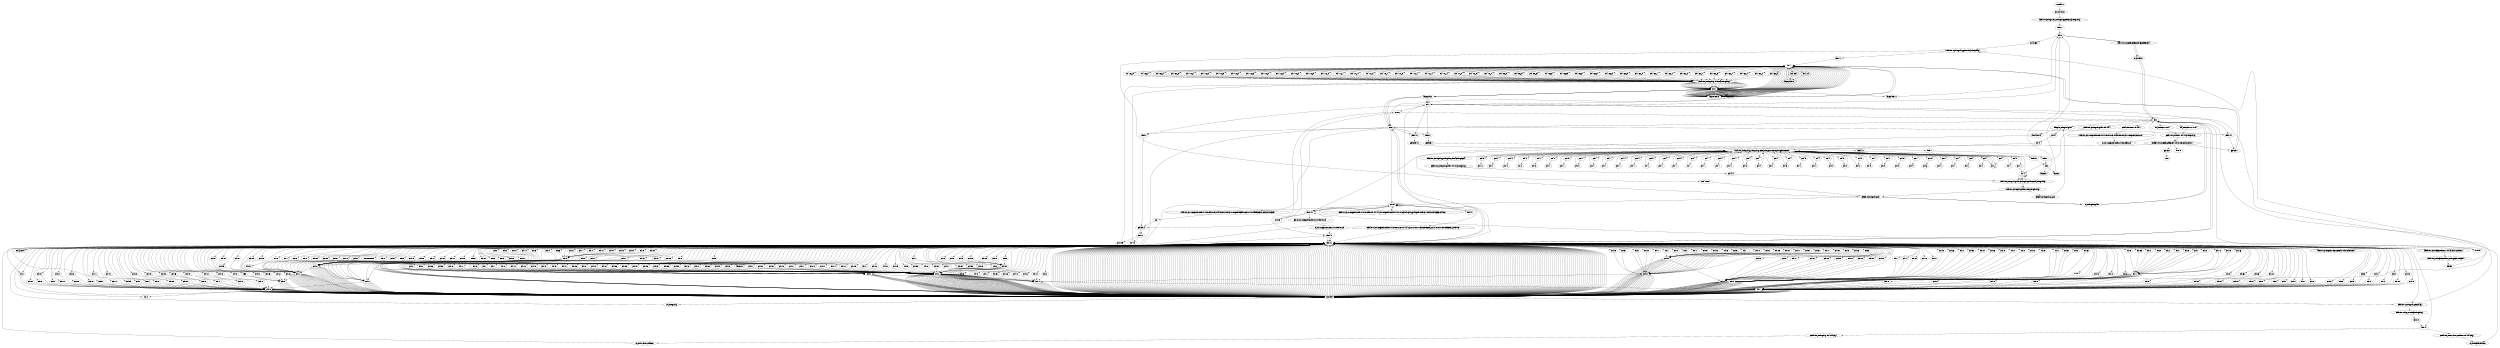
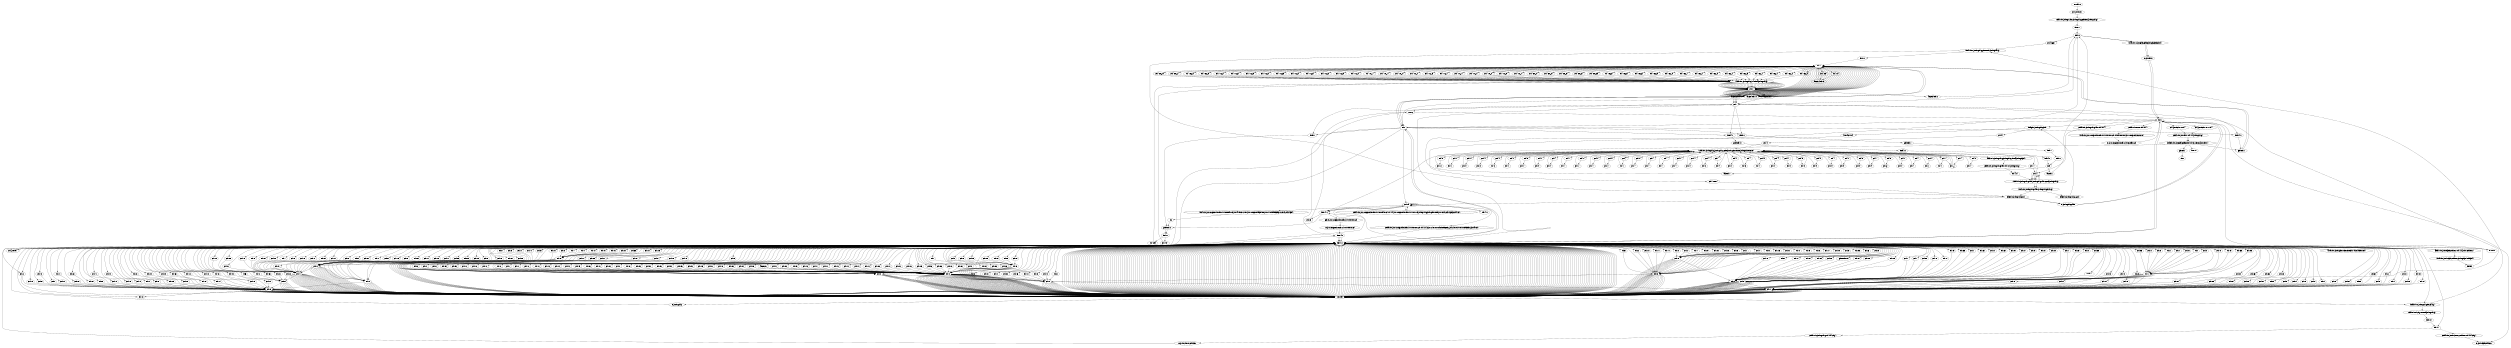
node "showDocument 237": label "showDocument 237" -> "push 237"
node "push 242": label "push 242" -> "getParameter 242"
node "push 162": added
